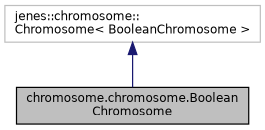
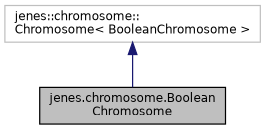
node "chromosome.chromosome.Boolean Chromosome": label "chromosome.chromosome.Boolean Chromosome" -> "jenes.chromosome.Boolean Chromosome"
